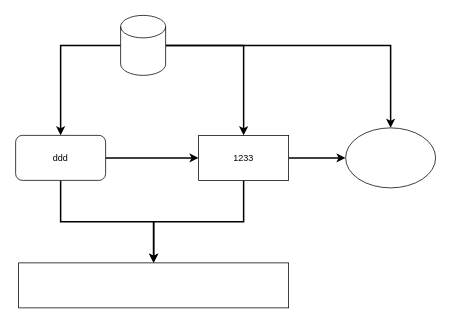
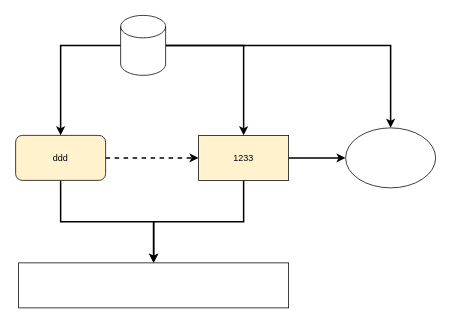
node "ddd": fillcolor #ffffff -> #fff2cc
edge "ddd" -> "1233": style solid -> dashed
node "1233": fillcolor #ffffff -> #fff2cc
